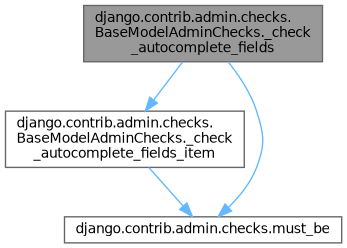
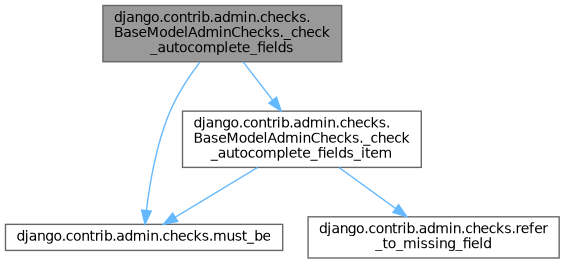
node "django.contrib.admin.checks.refer _to_missing_field": added
